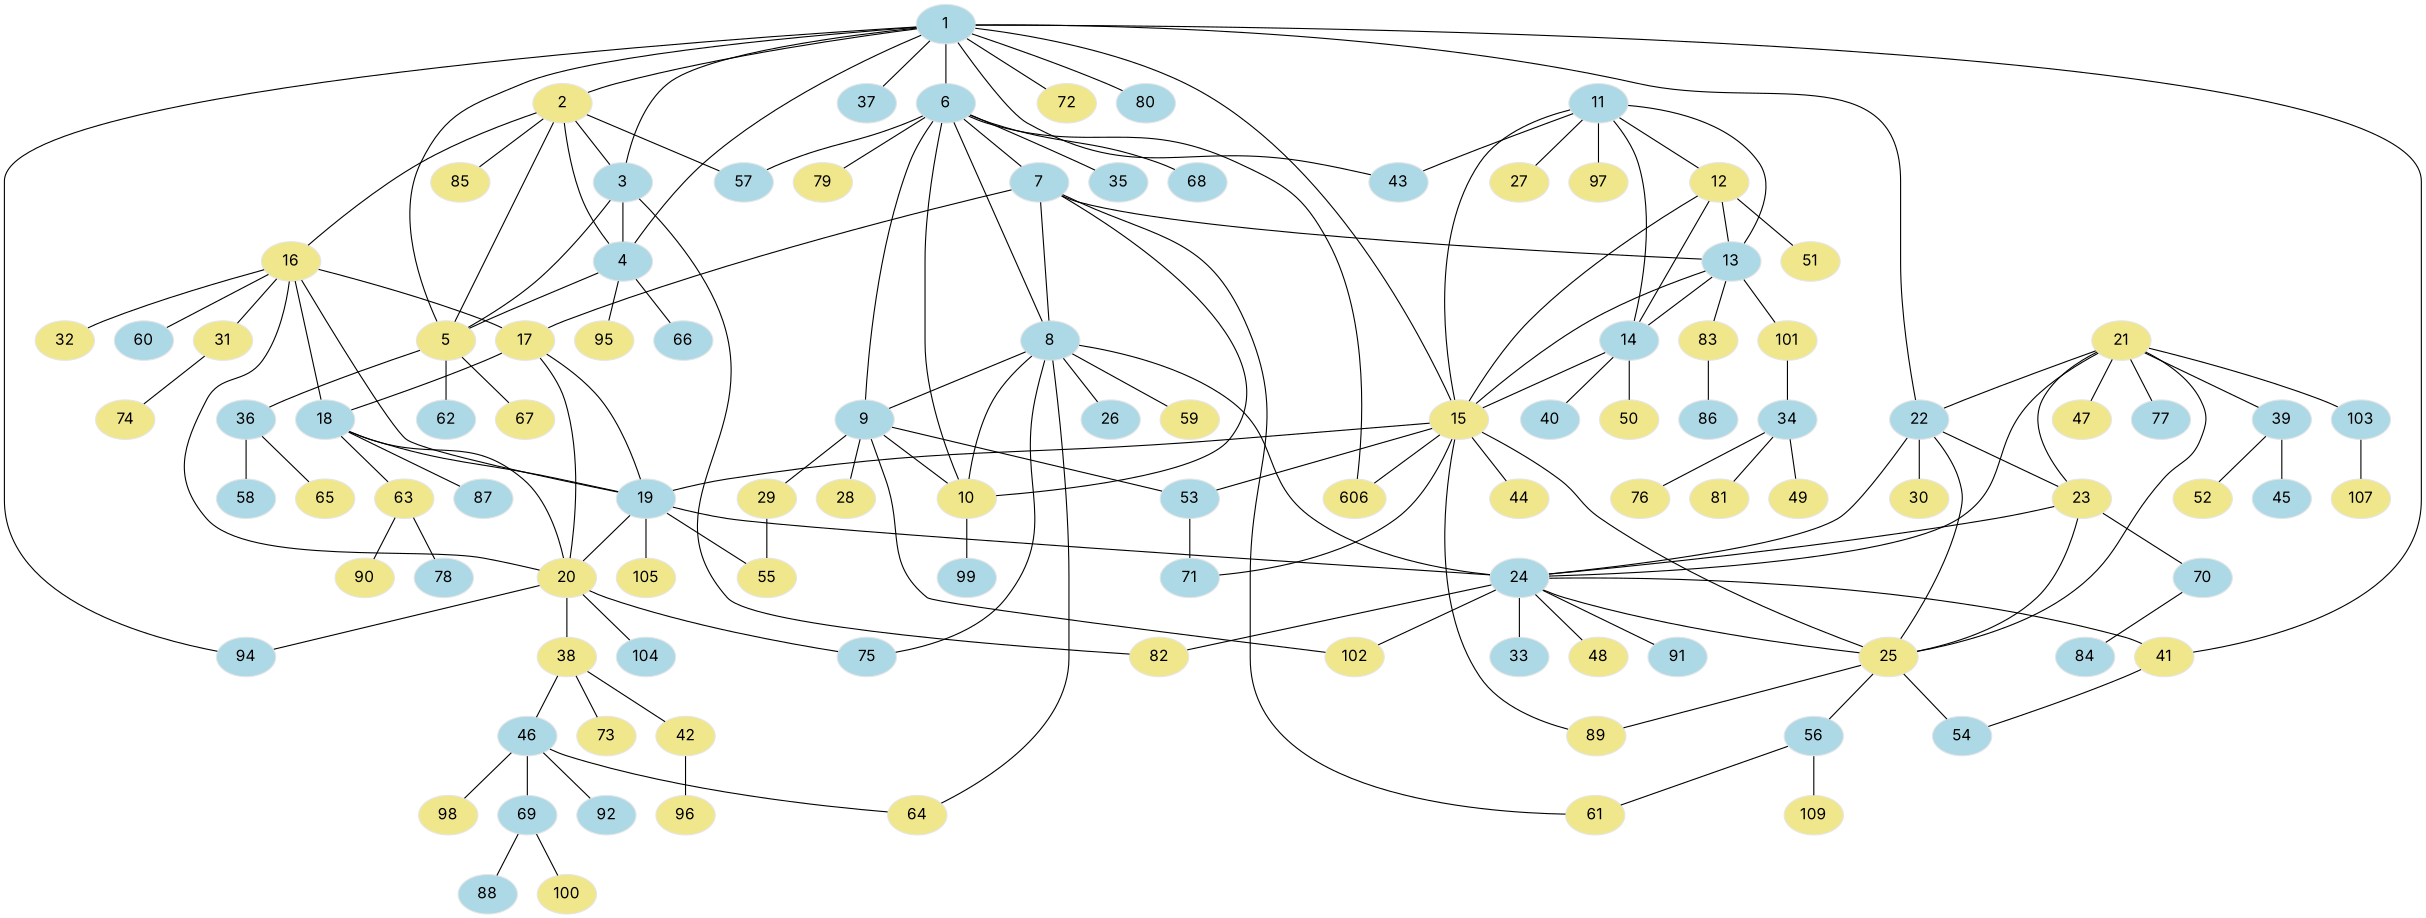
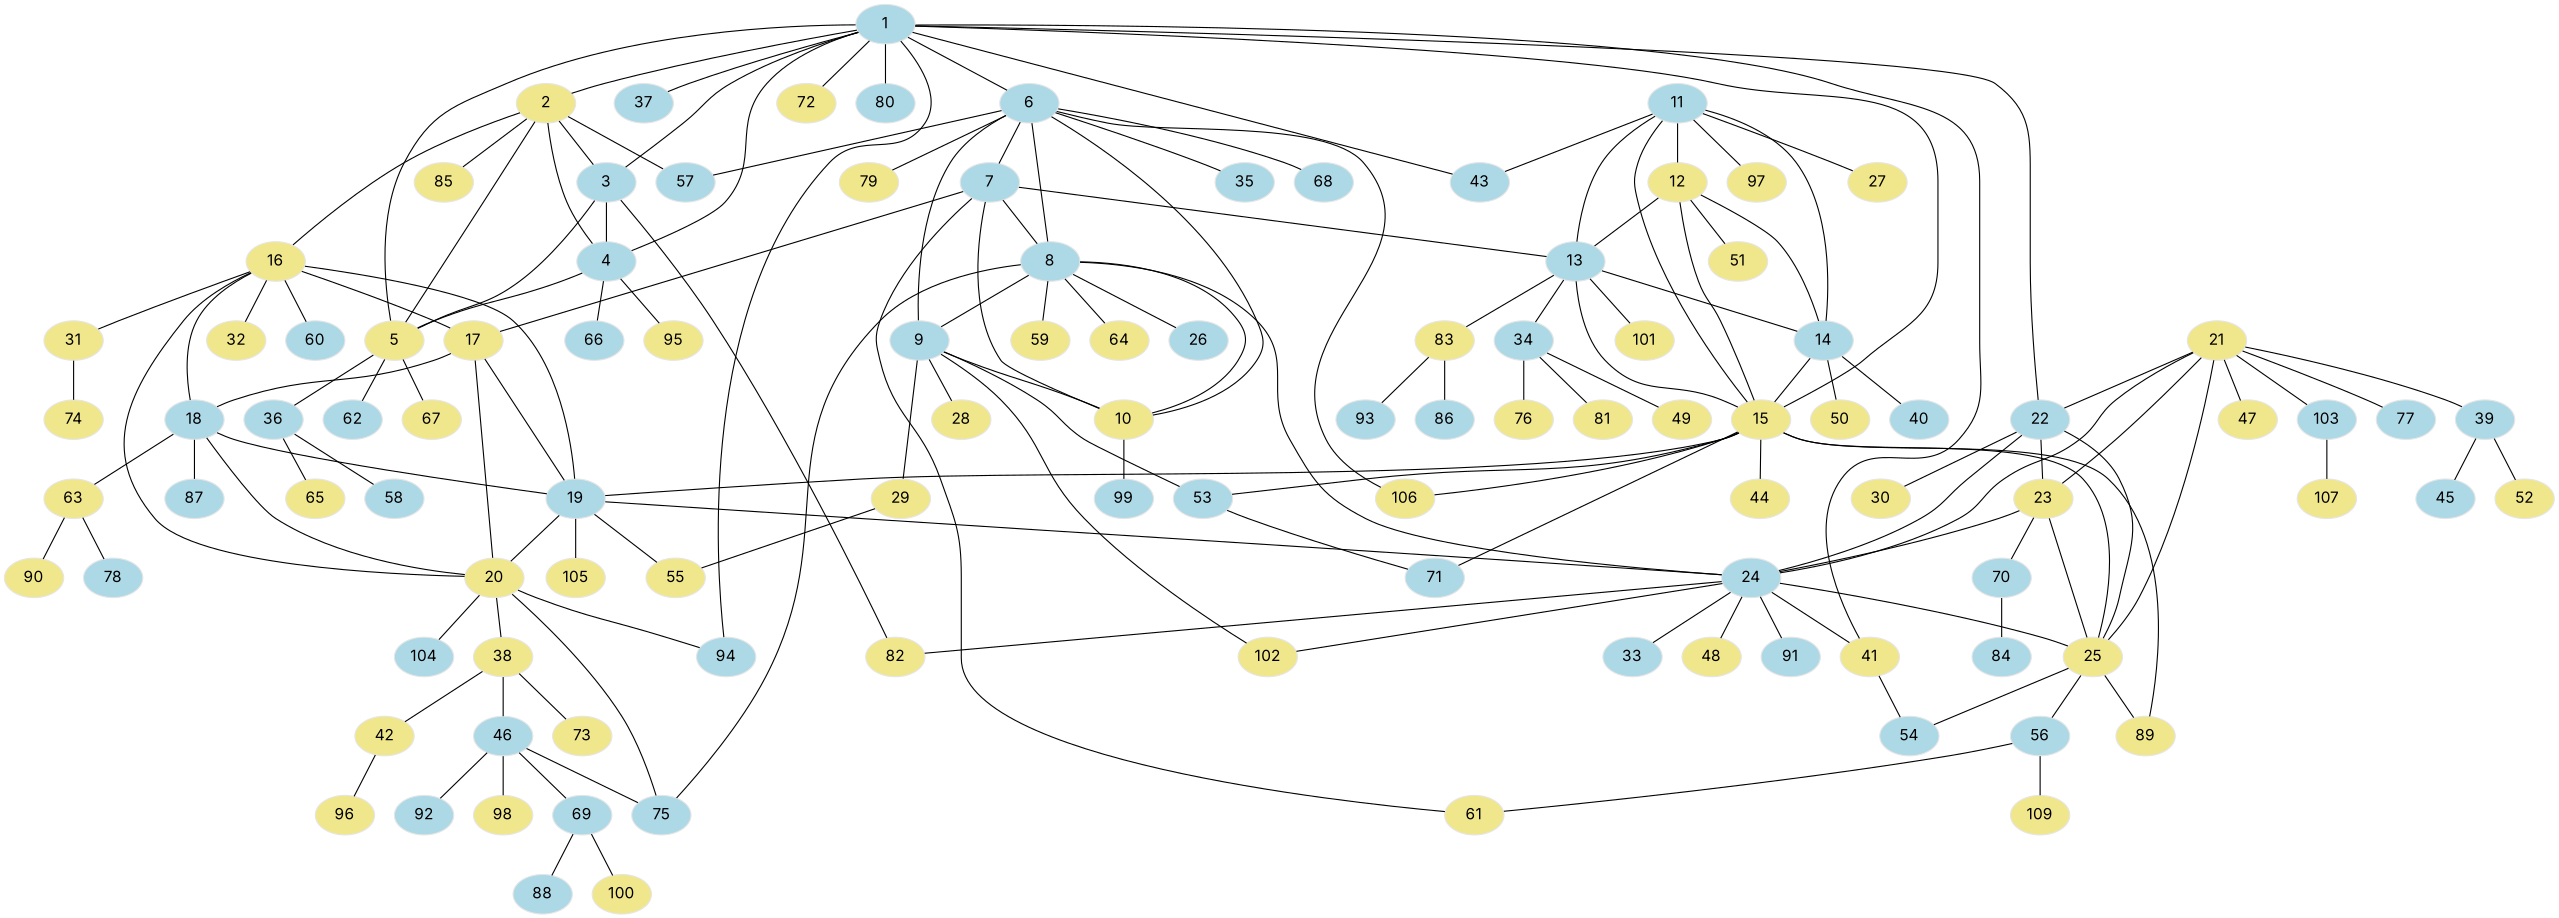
edge "101" -- "34": now "13" -- "34"
node "93": added
node "606": label "606" -> "106"
edge "46" -- "64": now "46" -- "75"
